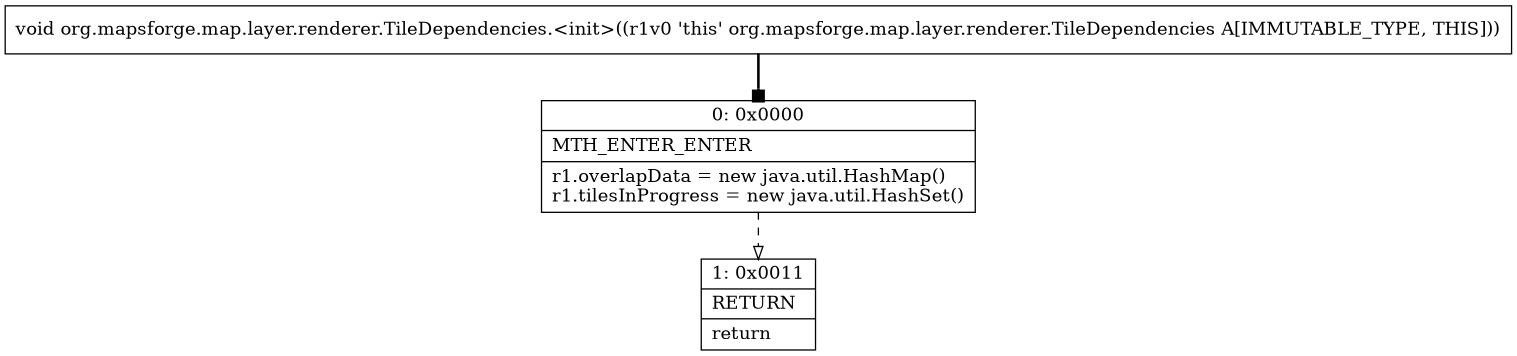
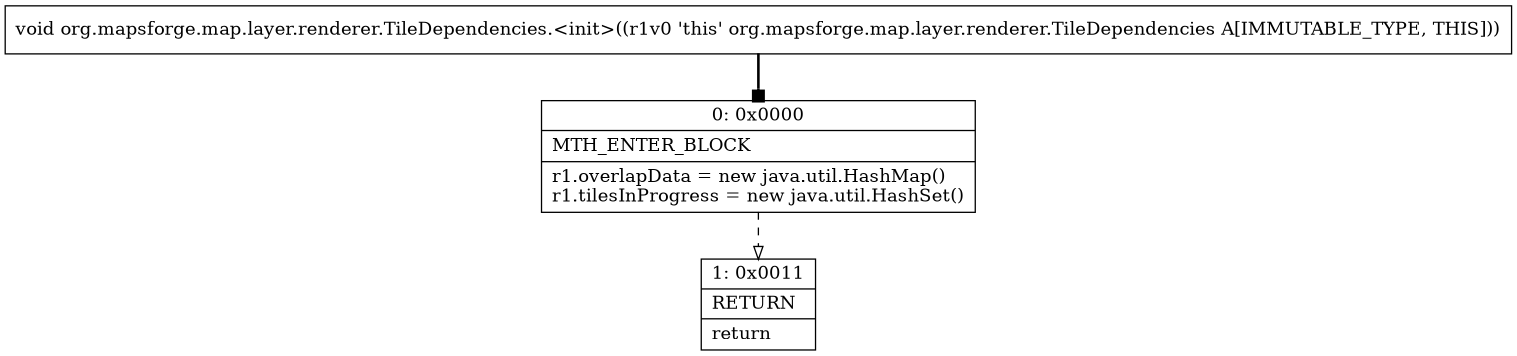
node "0: 0x0000": text "MTH_ENTER_ENTER" -> "MTH_ENTER_BLOCK"
